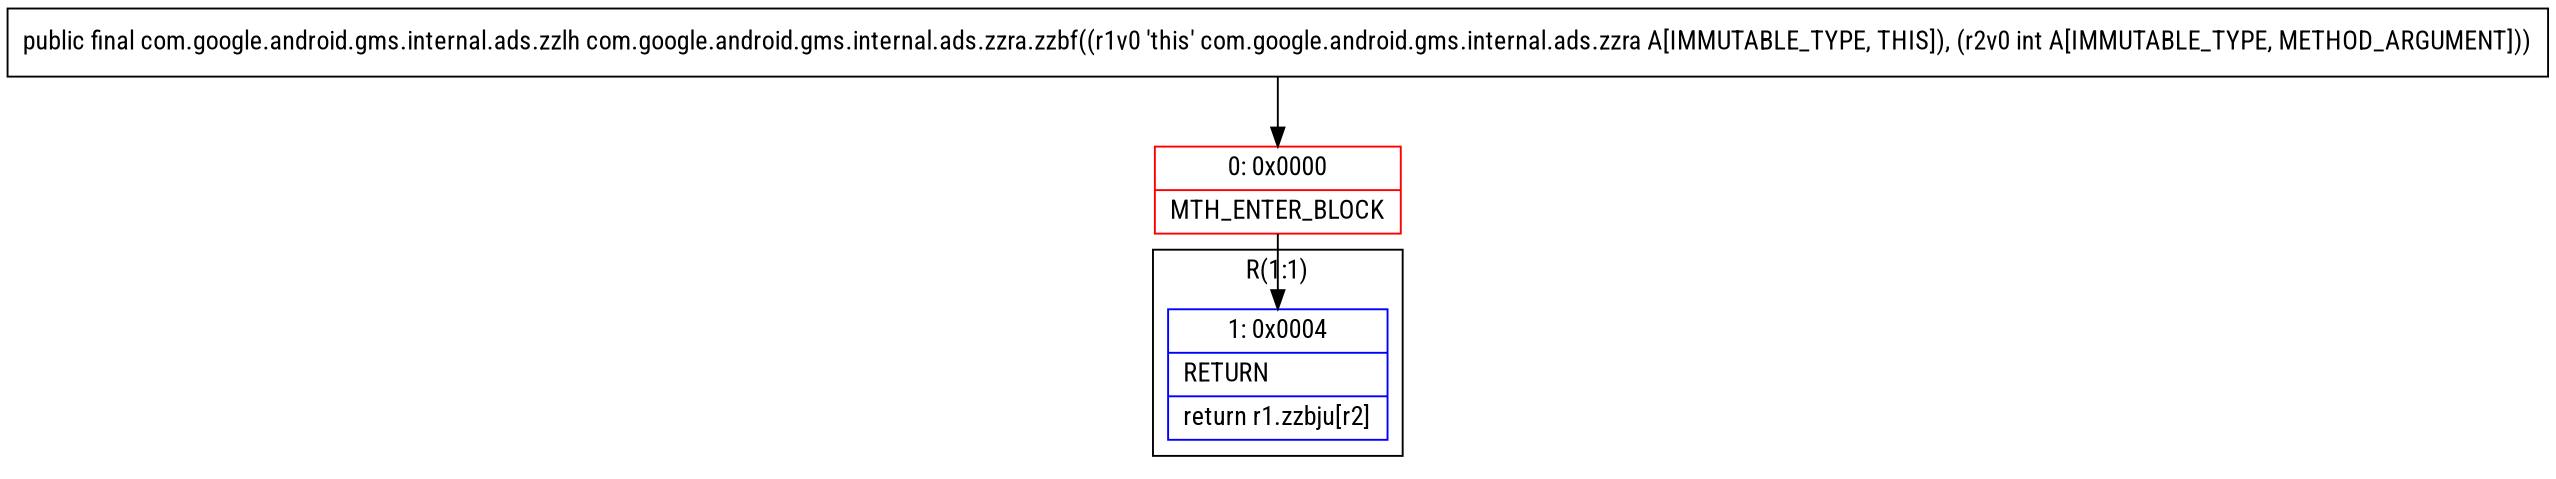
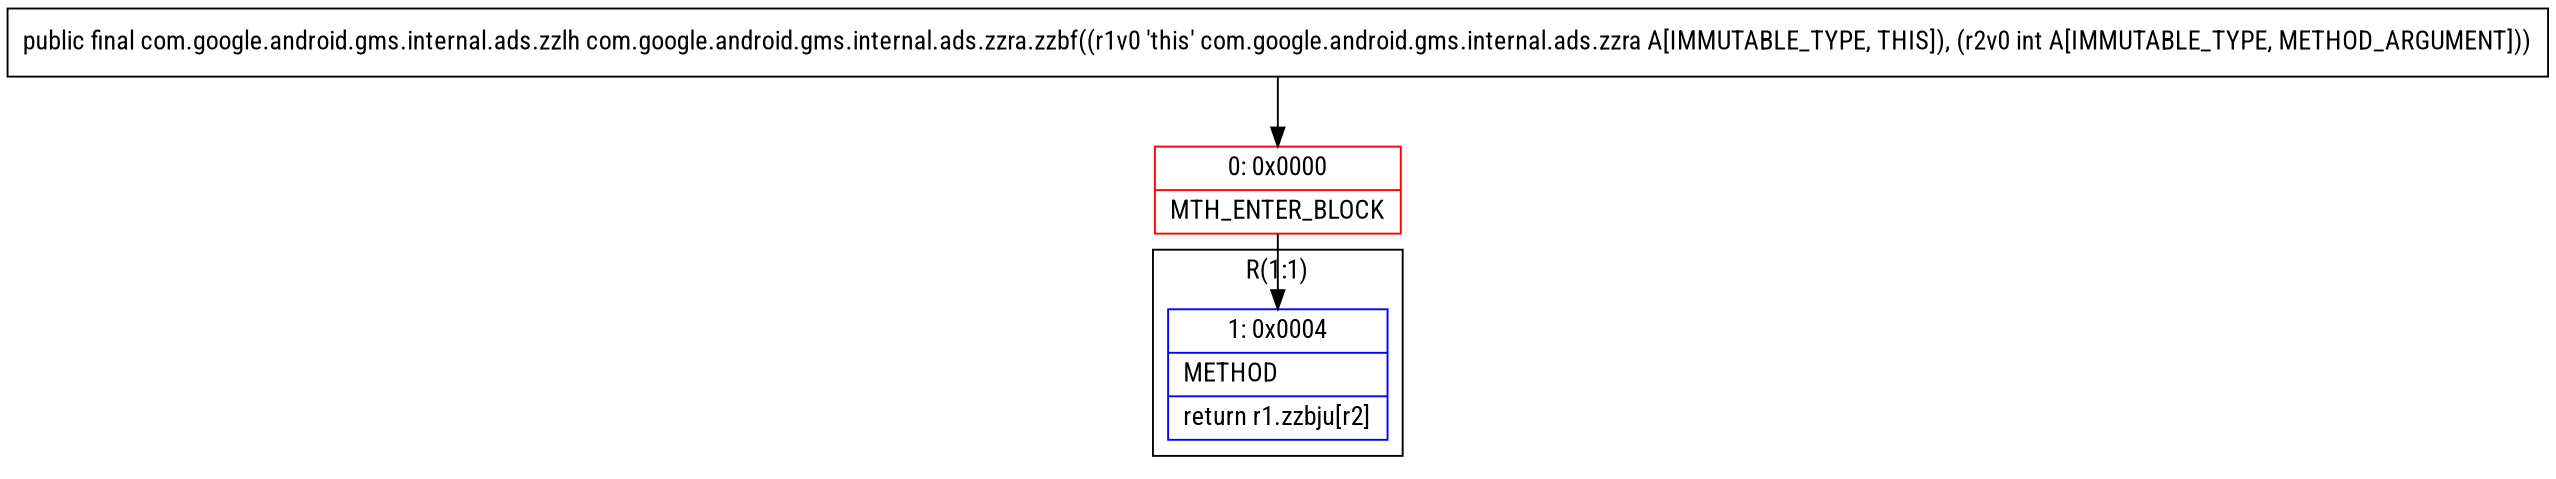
node "1: 0x0004": text "RETURN" -> "METHOD"
